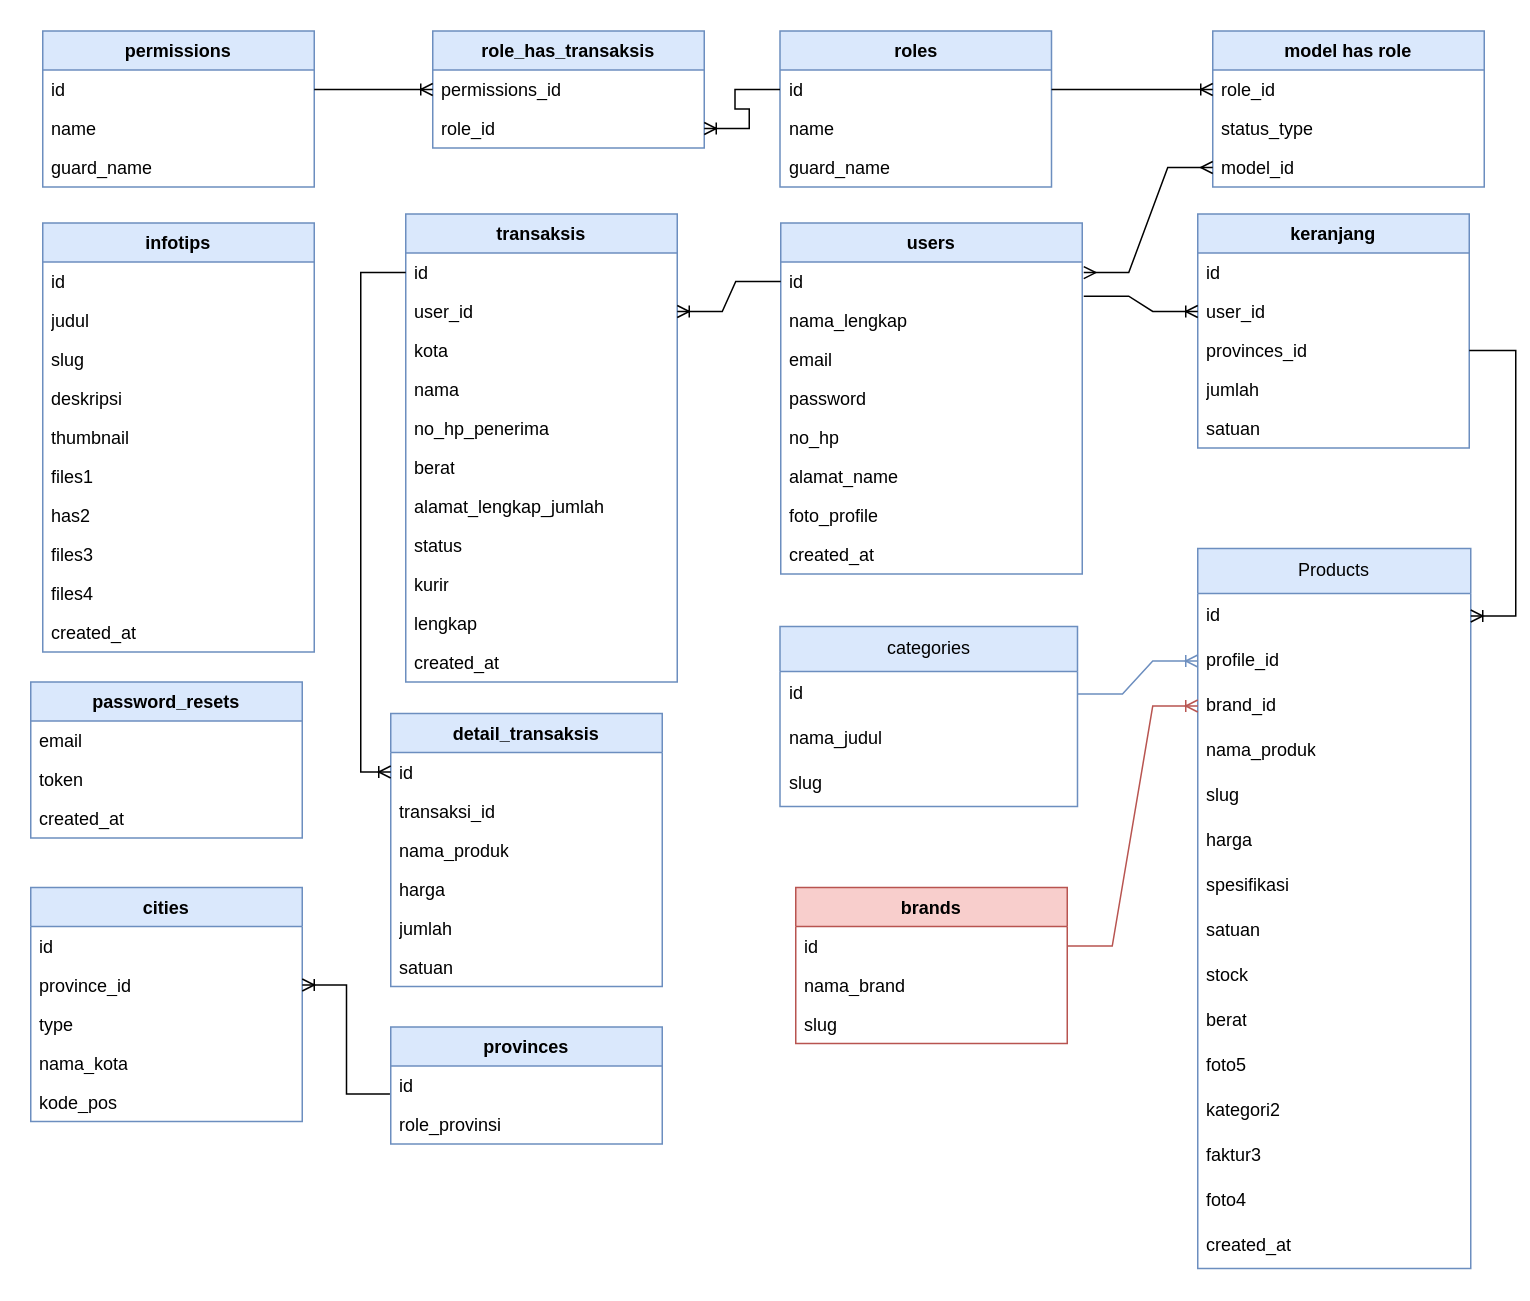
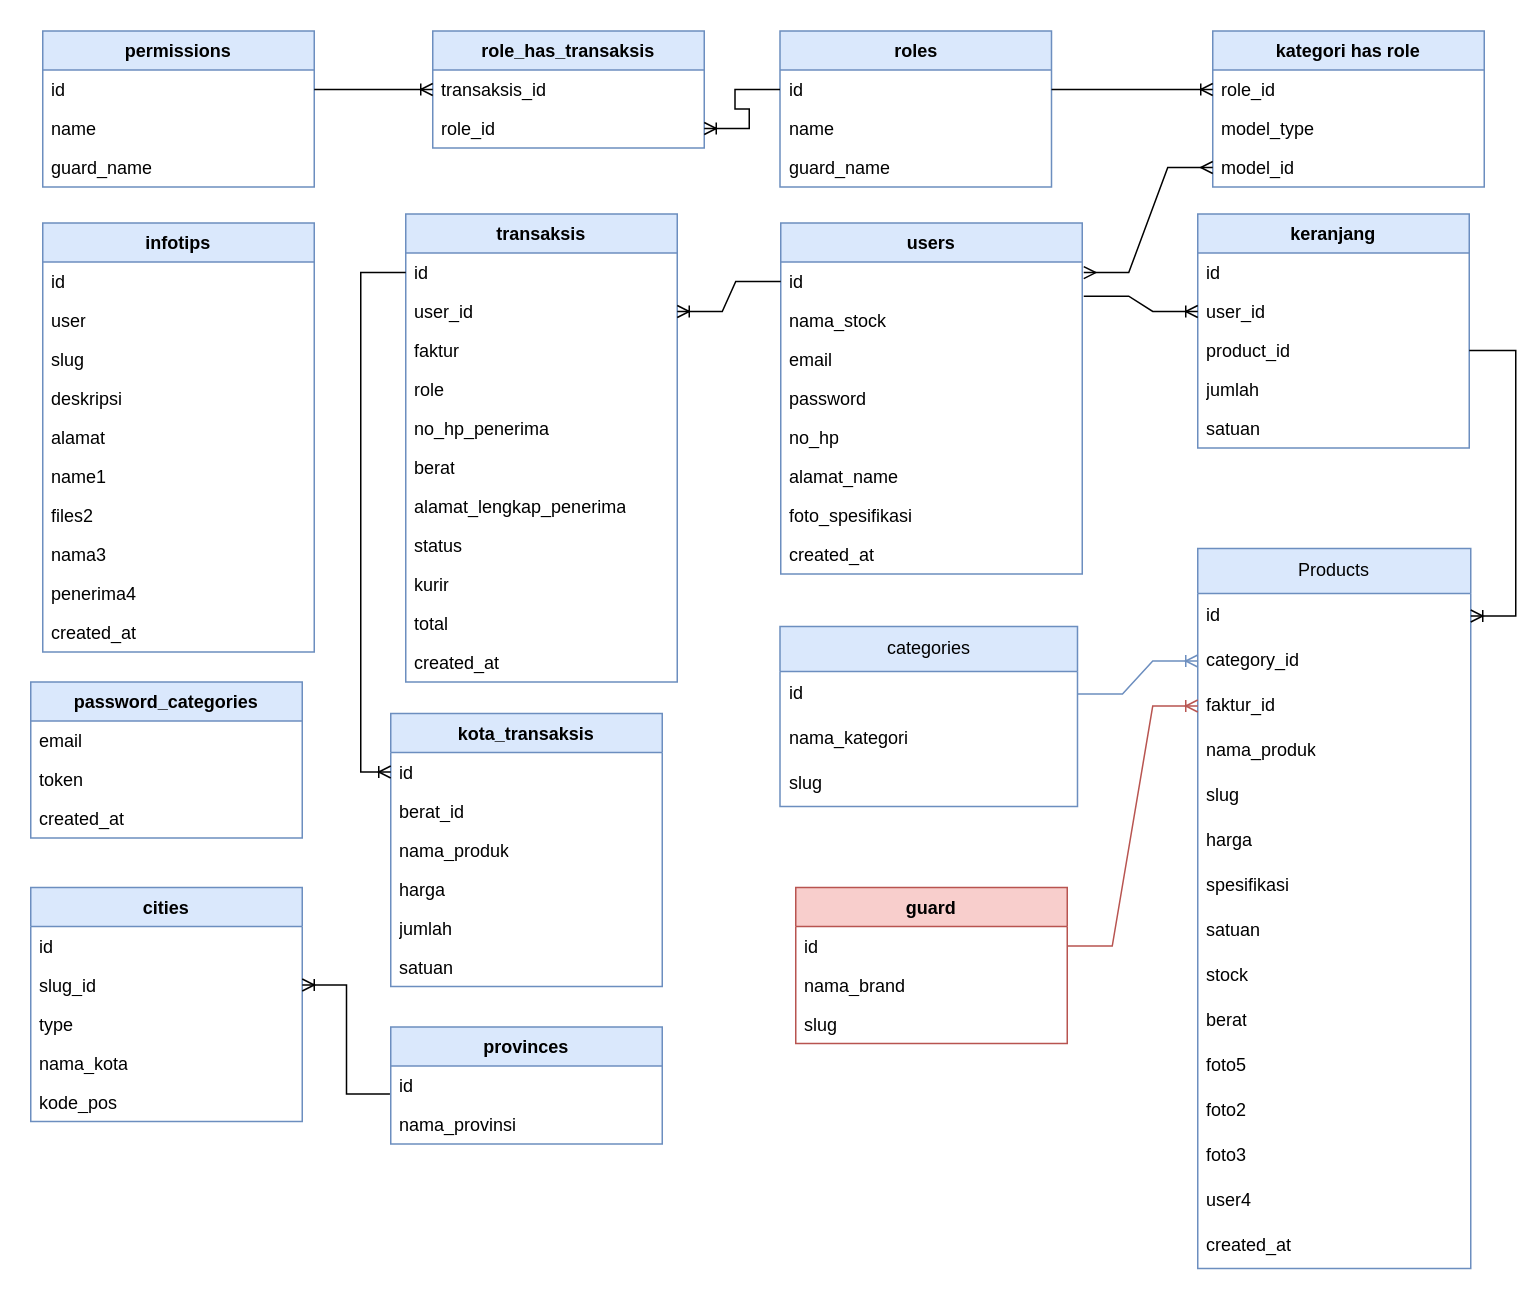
node "model has role": label "model has role" -> "kategori has role"
node "permissions_id": label "permissions_id" -> "transaksis_id"
node "status_type": label "status_type" -> "model_type"
node "judul": label "judul" -> "user"
node "nama_lengkap": label "nama_lengkap" -> "nama_stock"
node "kota": label "kota" -> "faktur"
node "provinces_id": label "provinces_id" -> "product_id"
node "nama": label "nama" -> "role"
node "thumbnail": label "thumbnail" -> "alamat"
node "files1": label "files1" -> "name1"
node "alamat_lengkap_jumlah": label "alamat_lengkap_jumlah" -> "alamat_lengkap_penerima"
node "has2": label "has2" -> "files2"
node "foto_profile": label "foto_profile" -> "foto_spesifikasi"
node "files3": label "files3" -> "nama3"
node "files4": label "files4" -> "penerima4"
node "lengkap": label "lengkap" -> "total"
node "profile_id": label "profile_id" -> "category_id"
node "password_resets": label "password_resets" -> "password_categories"
node "brand_id": label "brand_id" -> "faktur_id"
node "detail_transaksis": label "detail_transaksis" -> "kota_transaksis"
node "nama_judul": label "nama_judul" -> "nama_kategori"
node "transaksi_id": label "transaksi_id" -> "berat_id"
node "brands": label "brands" -> "guard"
node "province_id": label "province_id" -> "slug_id"
node "kategori2": label "kategori2" -> "foto2"
node "role_provinsi": label "role_provinsi" -> "nama_provinsi"
node "faktur3": label "faktur3" -> "foto3"
node "foto4": label "foto4" -> "user4"
